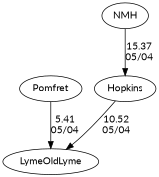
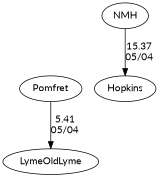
edge "Hopkins" -> "LymeOldLyme": removed, label "10.52 05/04"
